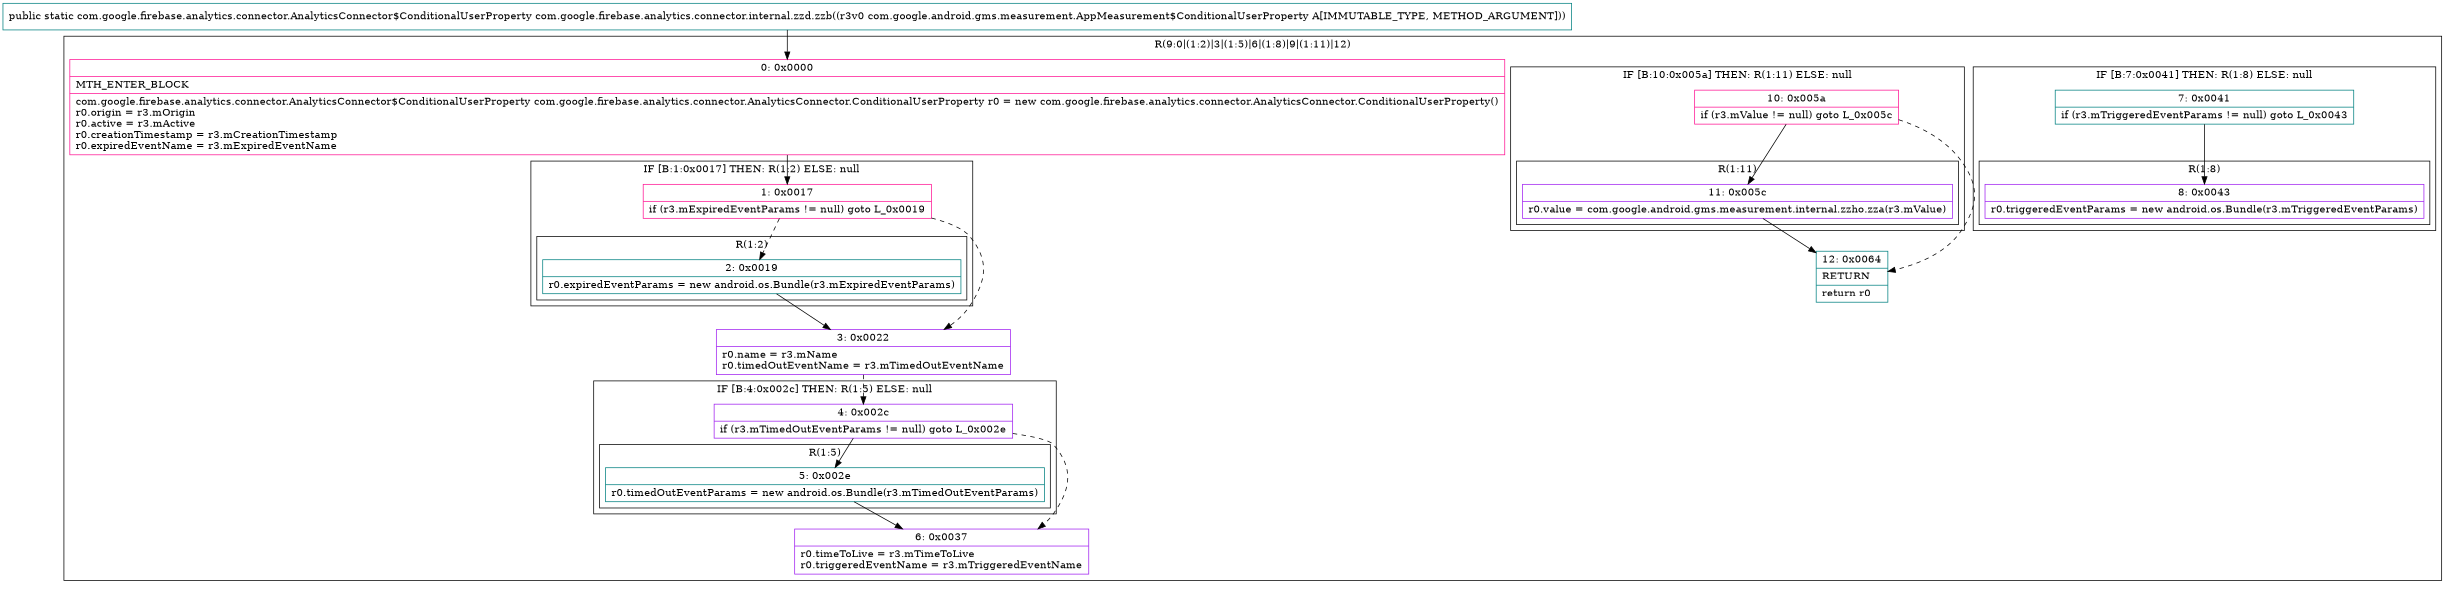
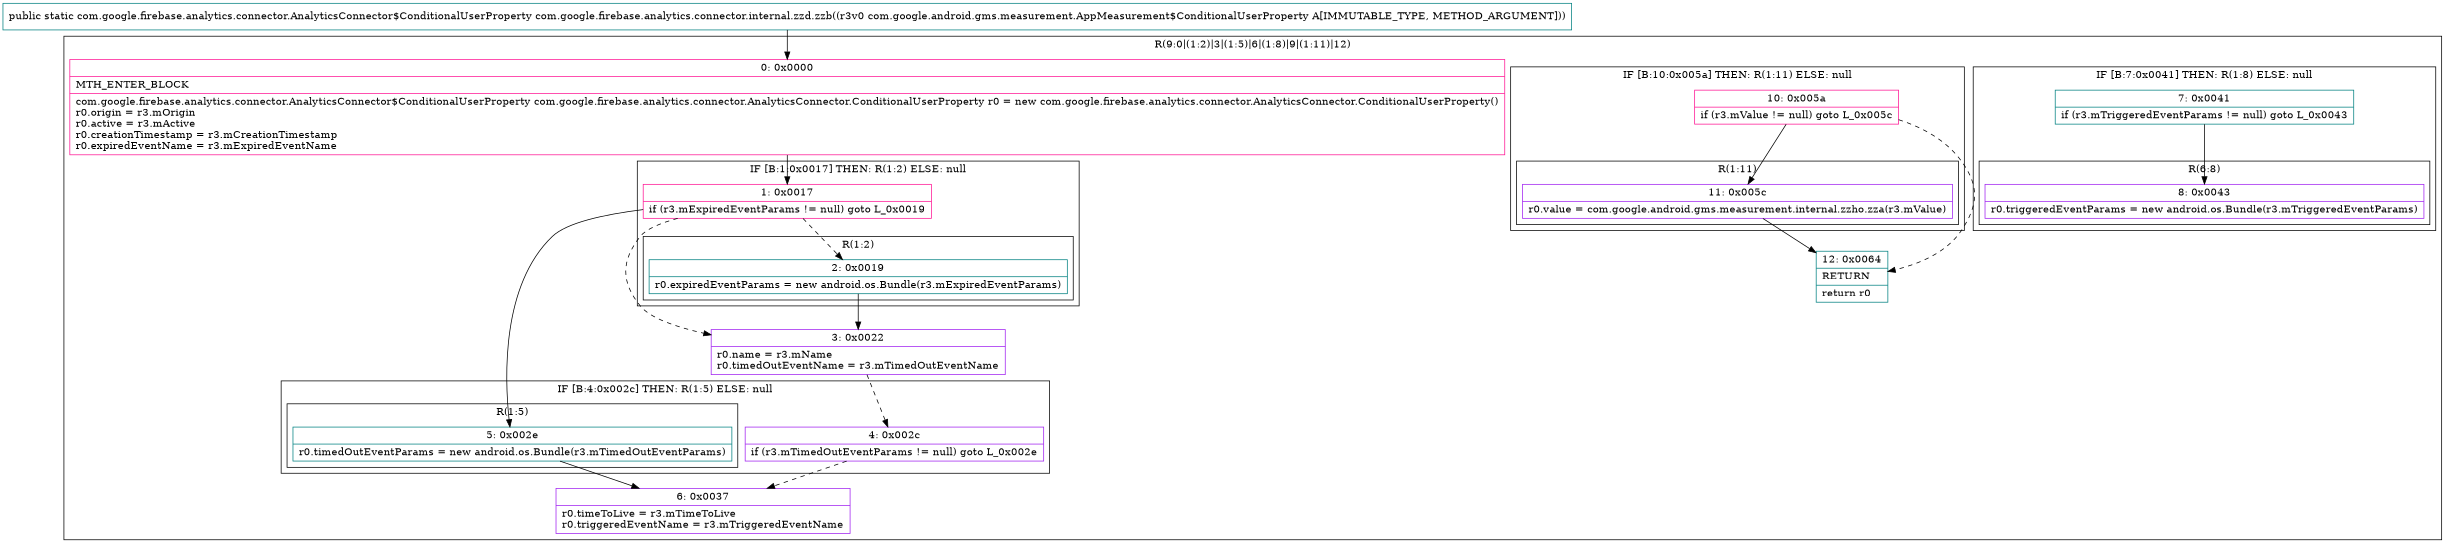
cluster "R(1:8)": label "R(1:8)" -> "R(6:8)"
edge "4: 0x002c" -> "5: 0x002e": now "1: 0x0017" -> "5: 0x002e"
